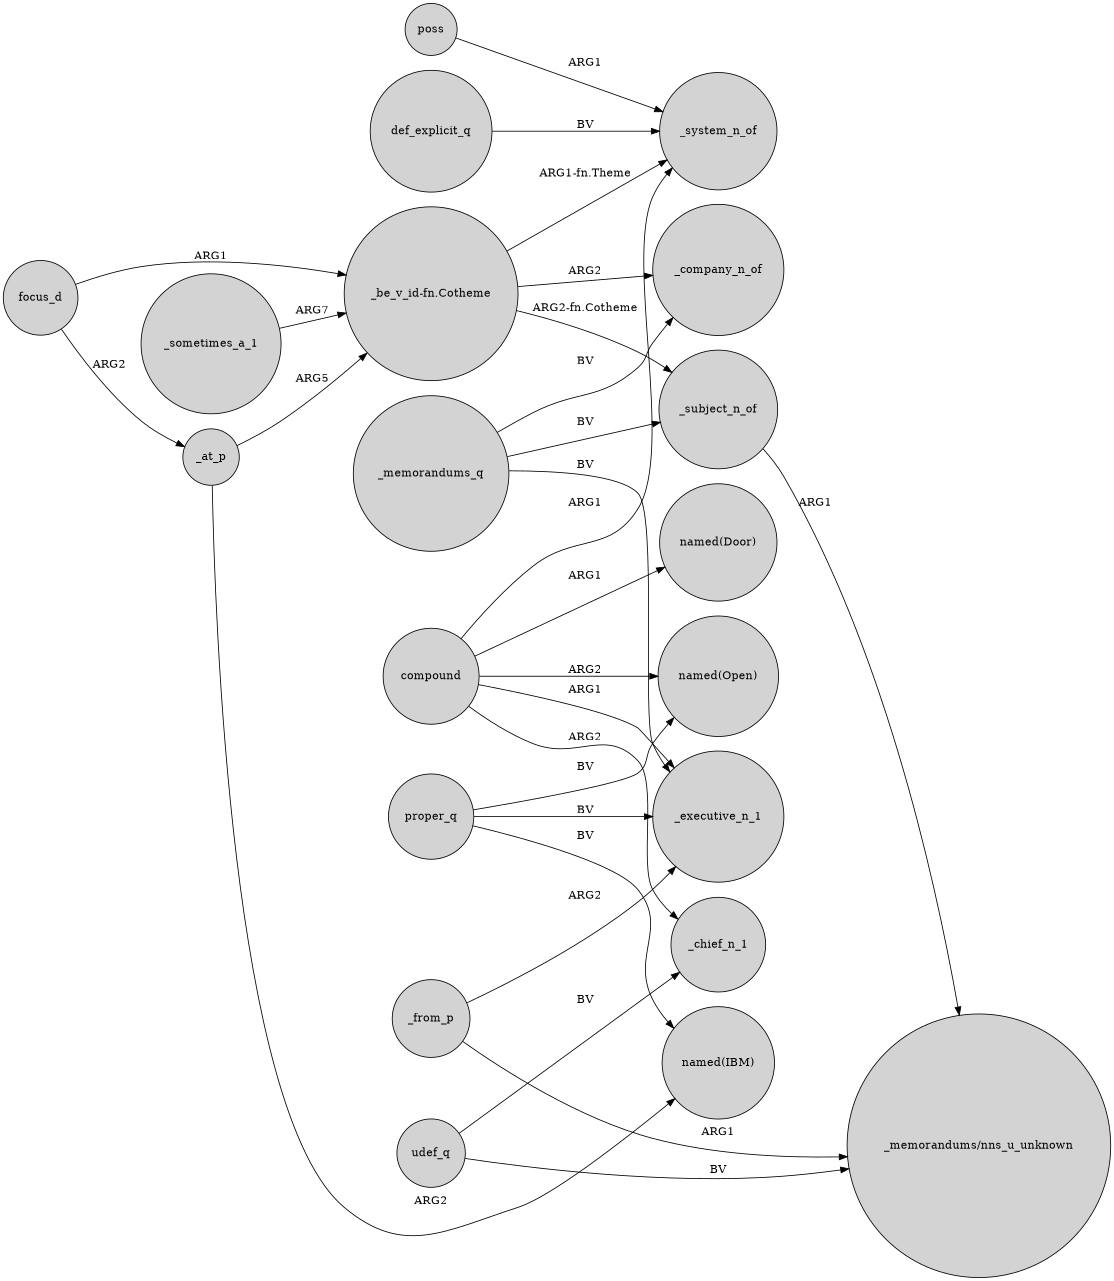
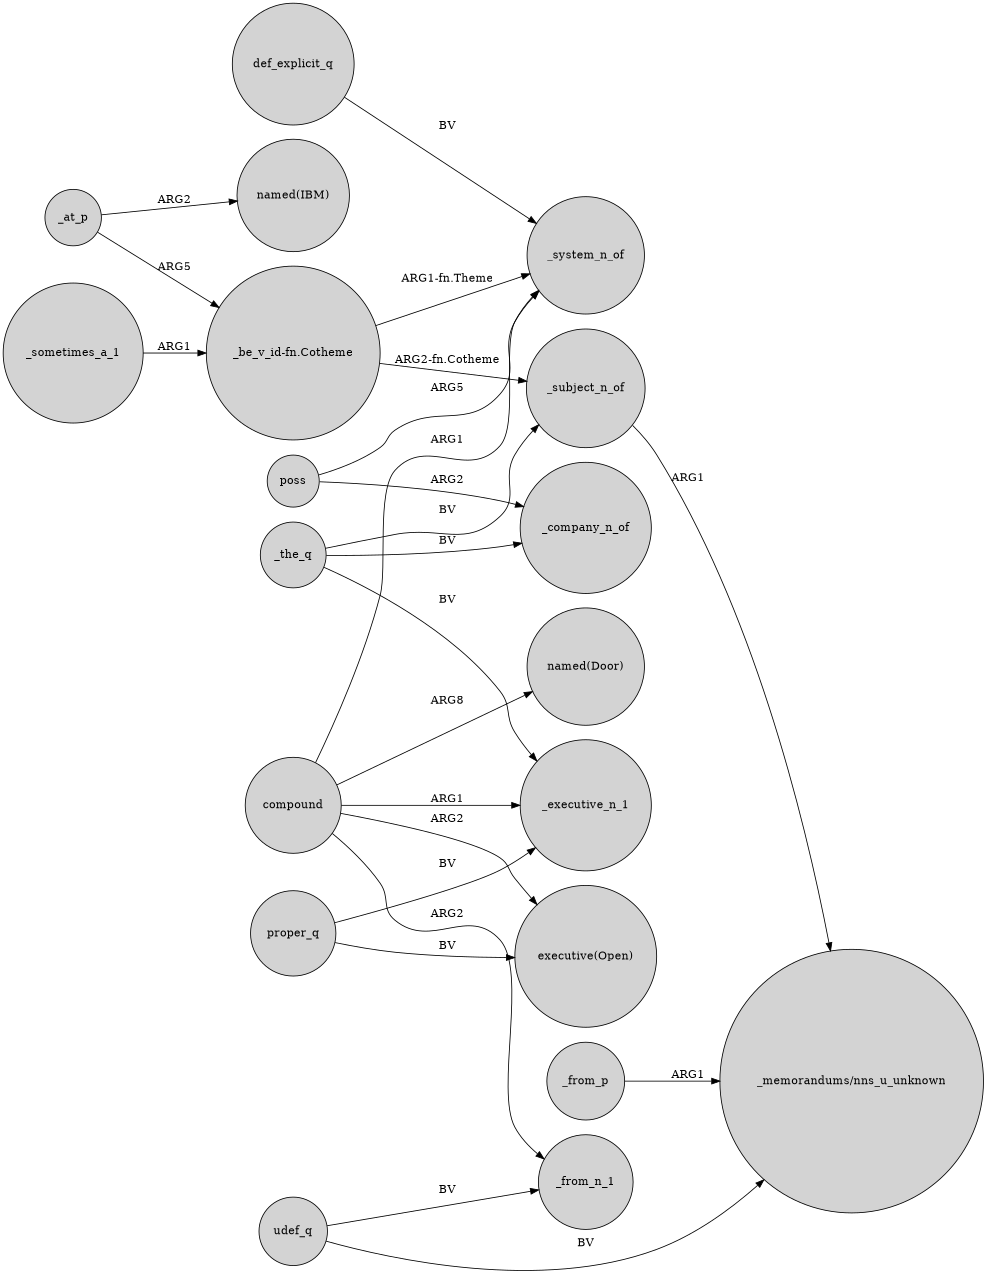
edge "poss" -> "_system_n_of": label "ARG1" -> "ARG5"
edge "_be_v_id-fn.Cotheme" -> "_company_n_of": now "poss" -> "_company_n_of"
node "focus_d": removed
edge "_sometimes_a_1" -> "_be_v_id-fn.Cotheme": label "ARG7" -> "ARG1"
node "_memorandums_q": label "_memorandums_q" -> "_the_q"
edge "compound" -> "named(Door)": label "ARG1" -> "ARG8"
node "named(Open)": label "named(Open)" -> "executive(Open)"
edge "proper_q" -> "named(IBM)": removed, label "BV"
node "_chief_n_1": label "_chief_n_1" -> "_from_n_1"
edge "_from_p" -> "_executive_n_1": removed, label "ARG2"
